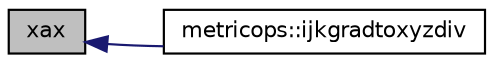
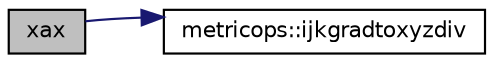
edge "metricops::ijkgradtoxyzdiv" -> "xax": reversed
